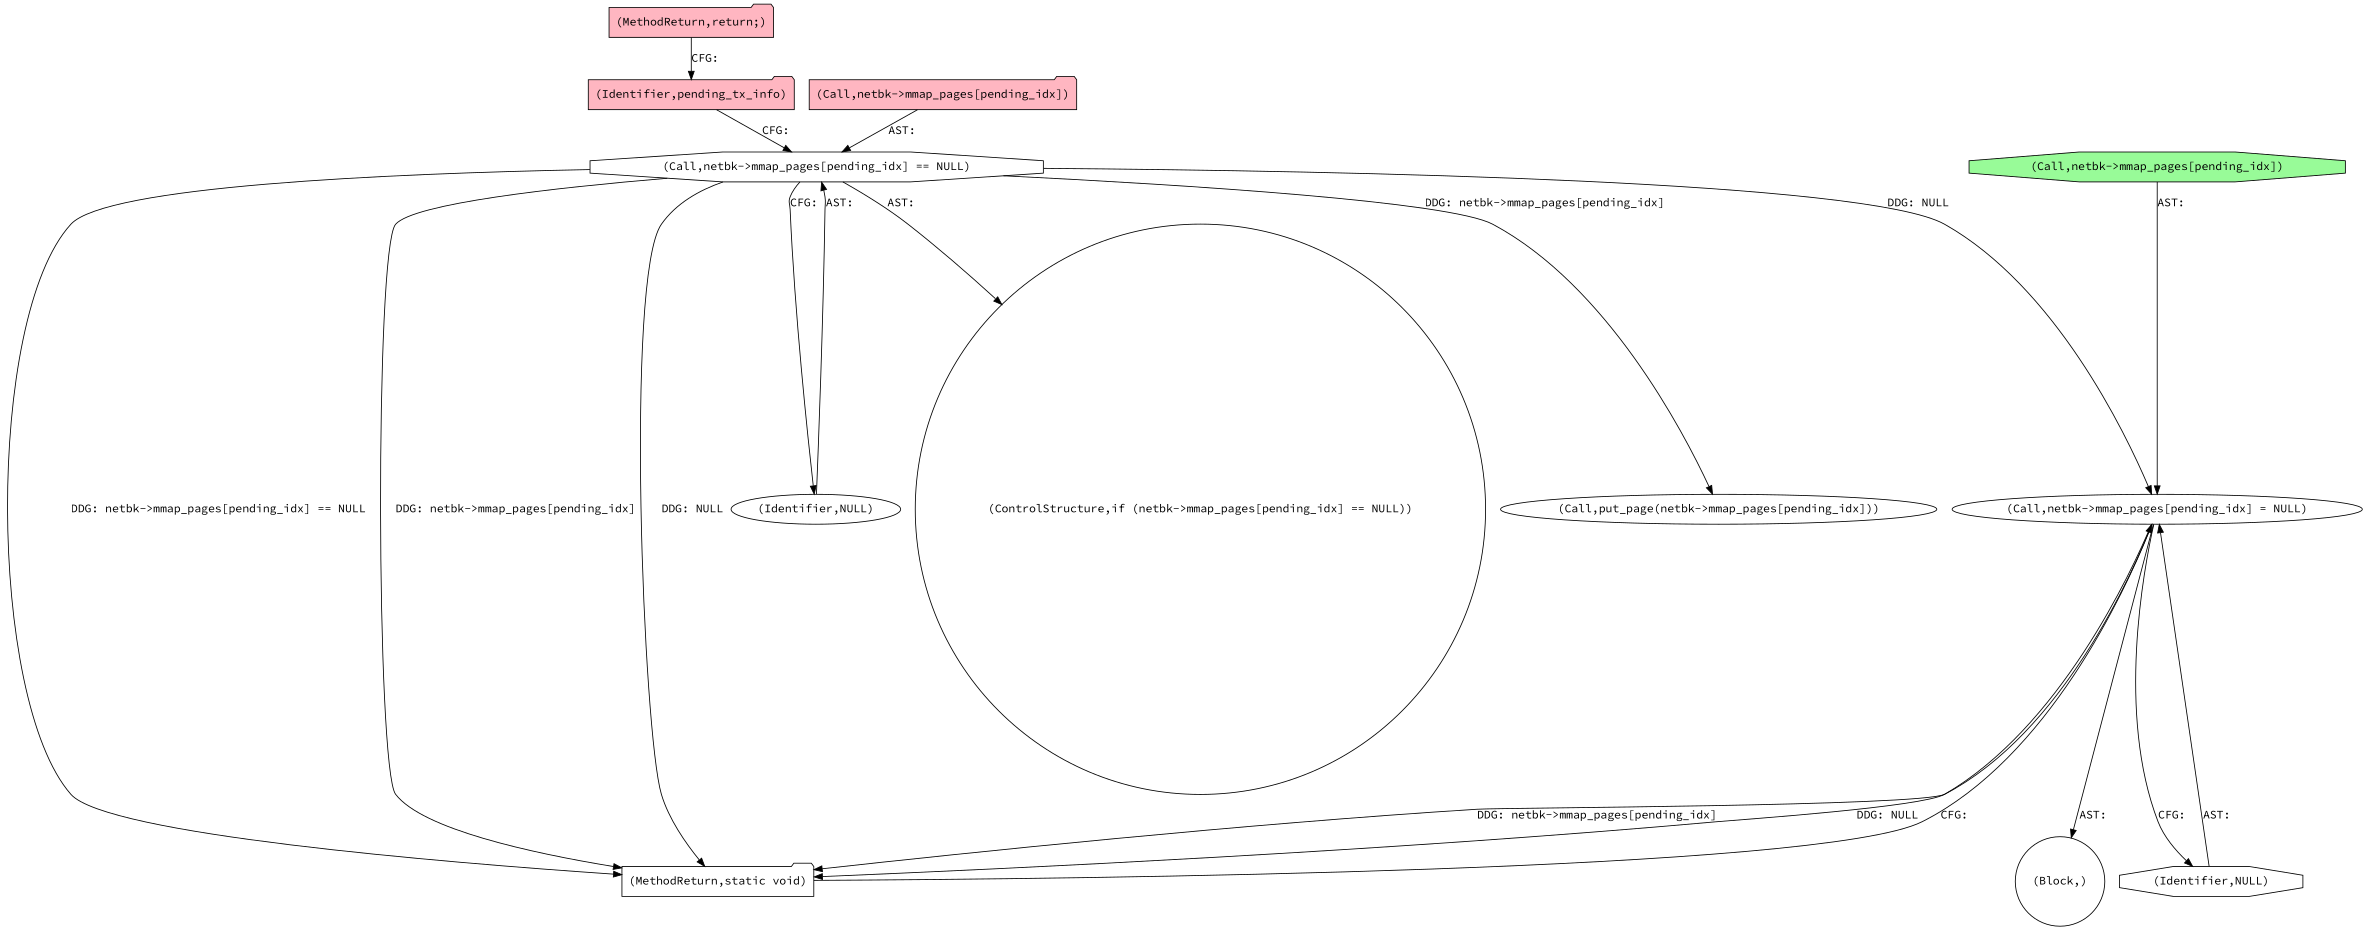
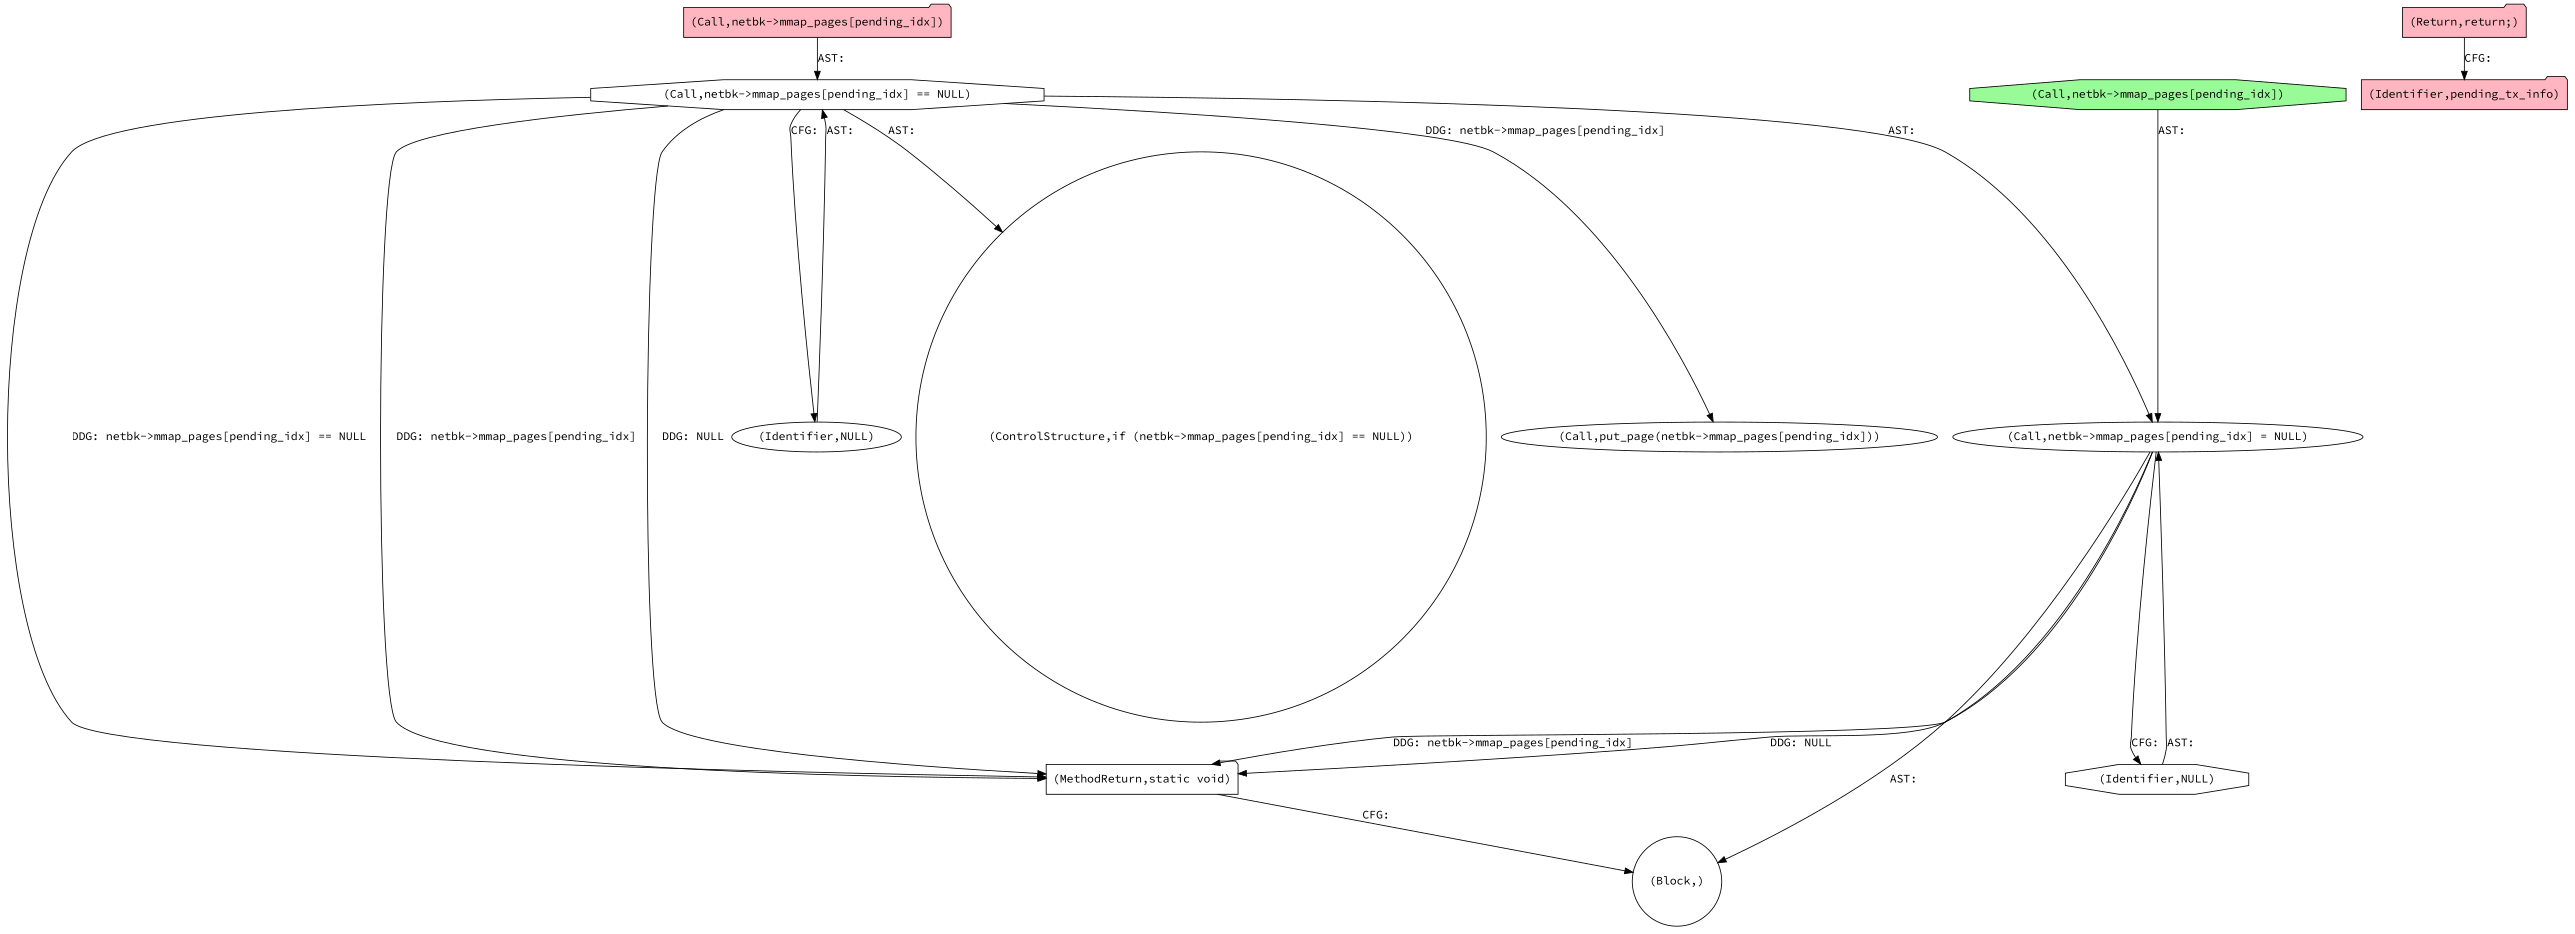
node "(MethodReturn,return;)": label "(MethodReturn,return;)" -> "(Return,return;)"
edge "(Identifier,pending_tx_info)" -> "(Call,netbk->mmap_pages[pending_idx] == NULL)": removed, label "CFG:"
edge "(Call,netbk->mmap_pages[pending_idx] == NULL)" -> "(Call,netbk->mmap_pages[pending_idx] = NULL)": label "DDG: NULL" -> "AST: "
edge "(MethodReturn,static void)" -> "(Call,netbk->mmap_pages[pending_idx] = NULL)": now "(MethodReturn,static void)" -> "(Block,)"
